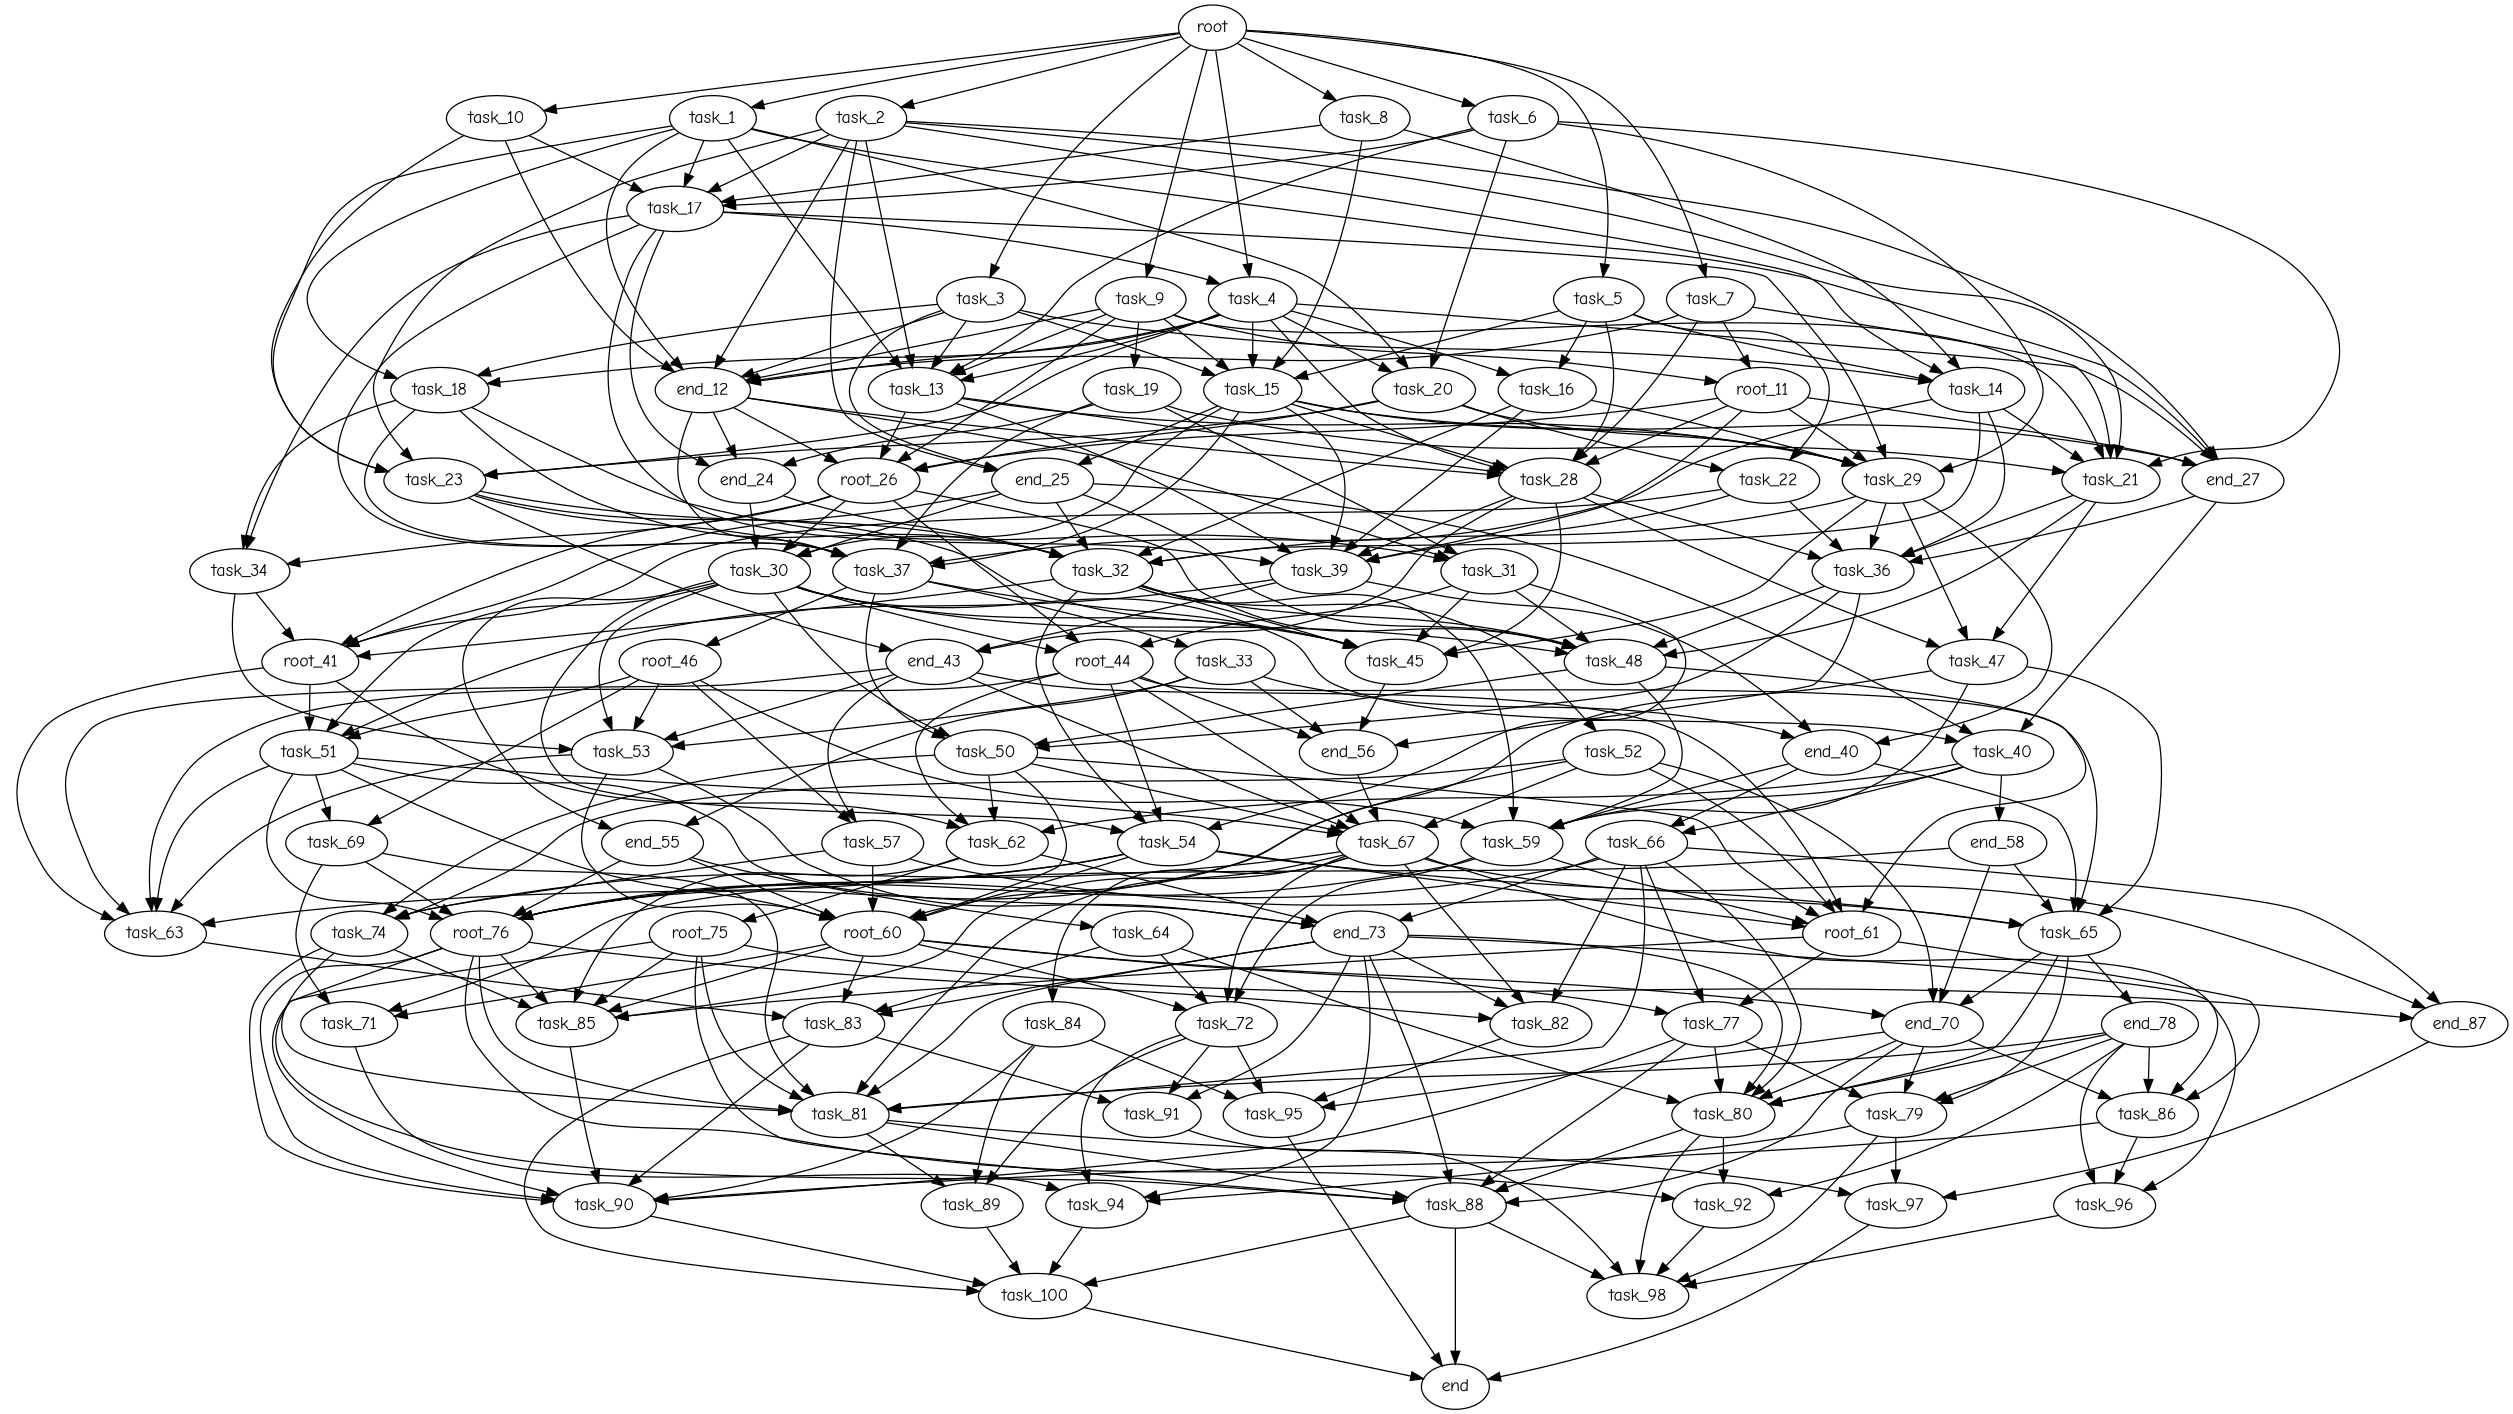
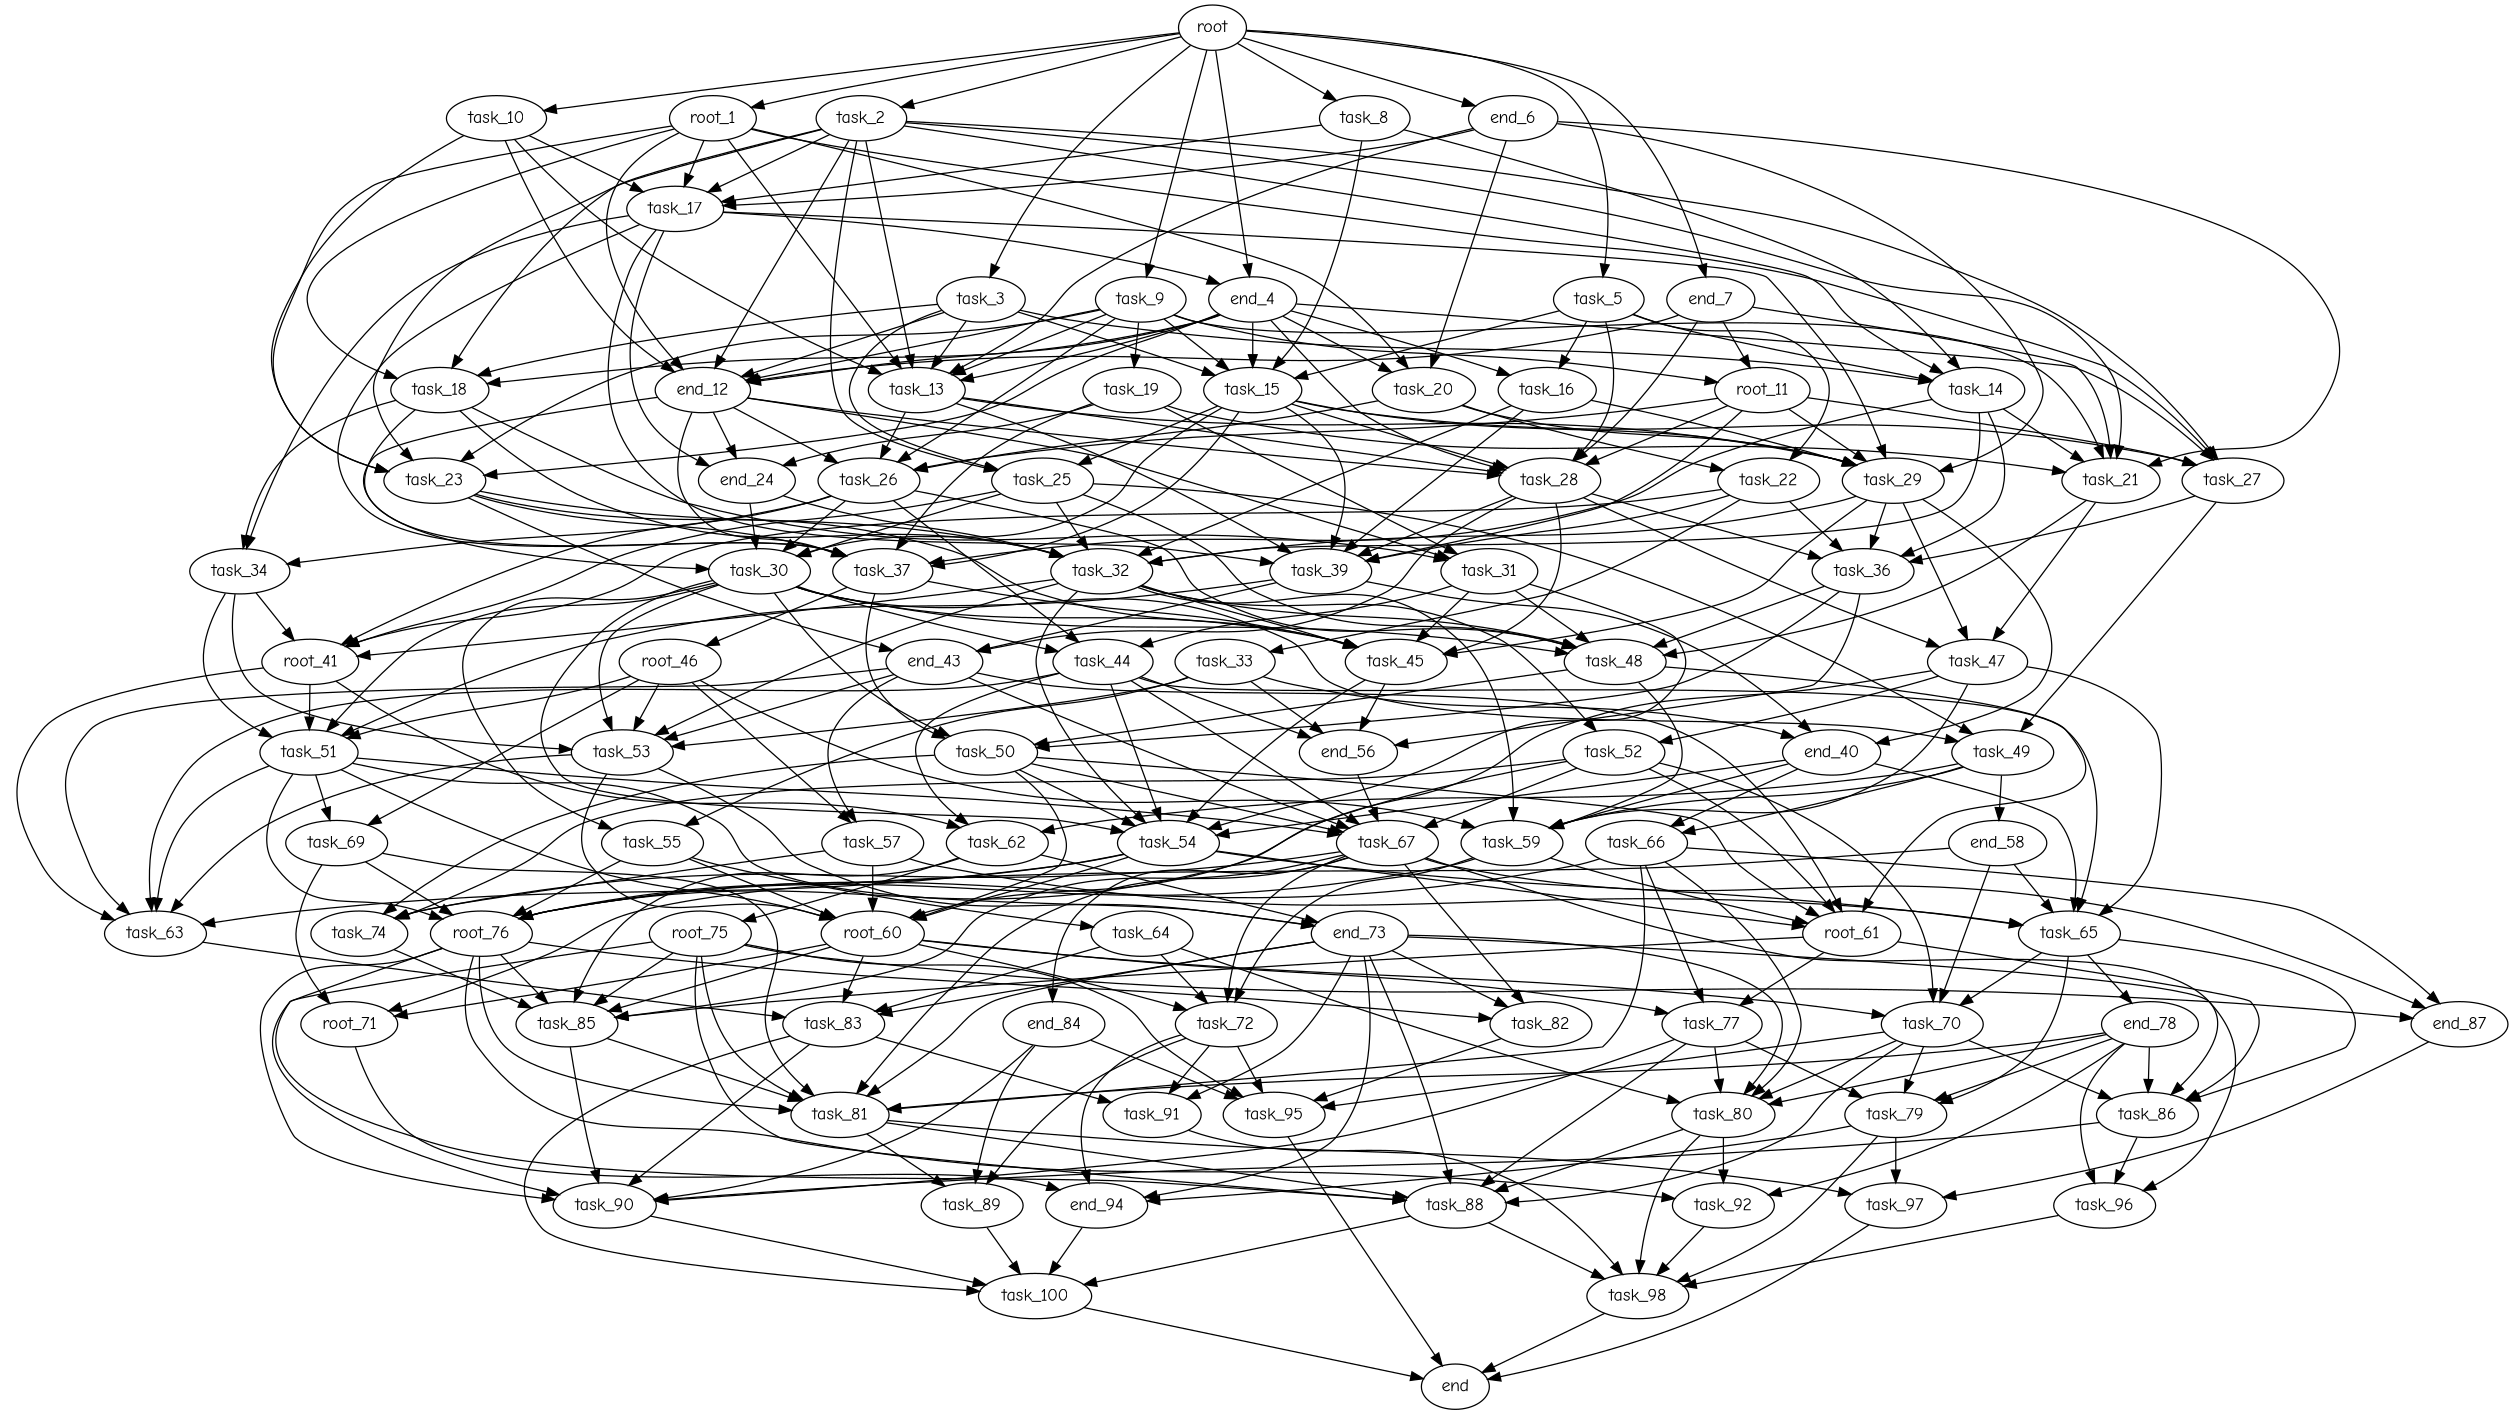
node "task_1": label "task_1" -> "root_1"
node "task_6": label "task_6" -> "end_6"
edge "task_2" -> "task_18": added
edge "task_10" -> "task_13": added
node "task_4": label "task_4" -> "end_4"
node "task_7": label "task_7" -> "end_7"
edge "end_12" -> "task_30": added
edge "task_20" -> "task_23": now "task_9" -> "task_23"
node "root_26": label "root_26" -> "task_26"
node "end_25": label "end_25" -> "task_25"
node "end_27": label "end_27" -> "task_27"
edge "task_21" -> "task_36": removed
edge "task_37" -> "task_33": now "task_22" -> "task_33"
edge "task_32" -> "task_53": added
node "root_44": label "root_44" -> "task_44"
edge "task_34" -> "task_51": added
edge "task_47" -> "task_52": added
edge "task_45" -> "task_54": added
node "task_40": label "task_40" -> "task_49"
edge "end_40" -> "task_54": added
edge "task_50" -> "task_62": now "task_50" -> "task_54"
node "end_55": label "end_55" -> "task_55"
edge "task_66" -> "end_73": removed
edge "task_66" -> "task_82": removed
edge "root_75" -> "task_95": added
node "task_71": label "task_71" -> "root_71"
node "task_84": label "task_84" -> "end_84"
node "end_70": label "end_70" -> "task_70"
edge "task_65" -> "task_80": now "task_65" -> "task_86"
edge "task_74" -> "task_81": now "task_85" -> "task_81"
edge "task_74" -> "task_90": removed
node "task_94": label "task_94" -> "end_94"
edge "task_88" -> "end": now "task_98" -> "end"
